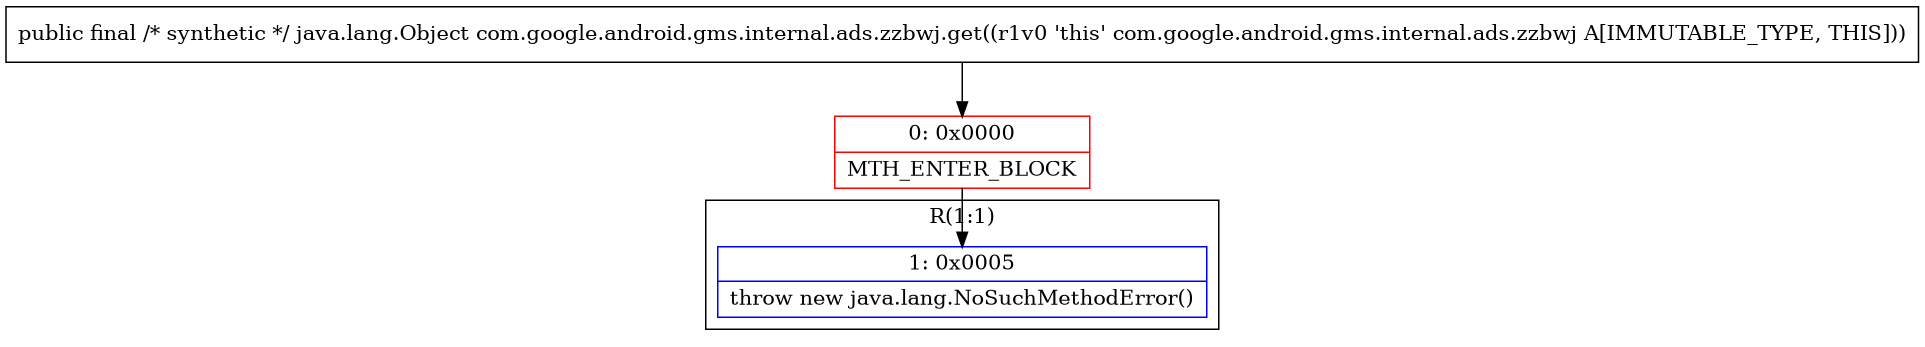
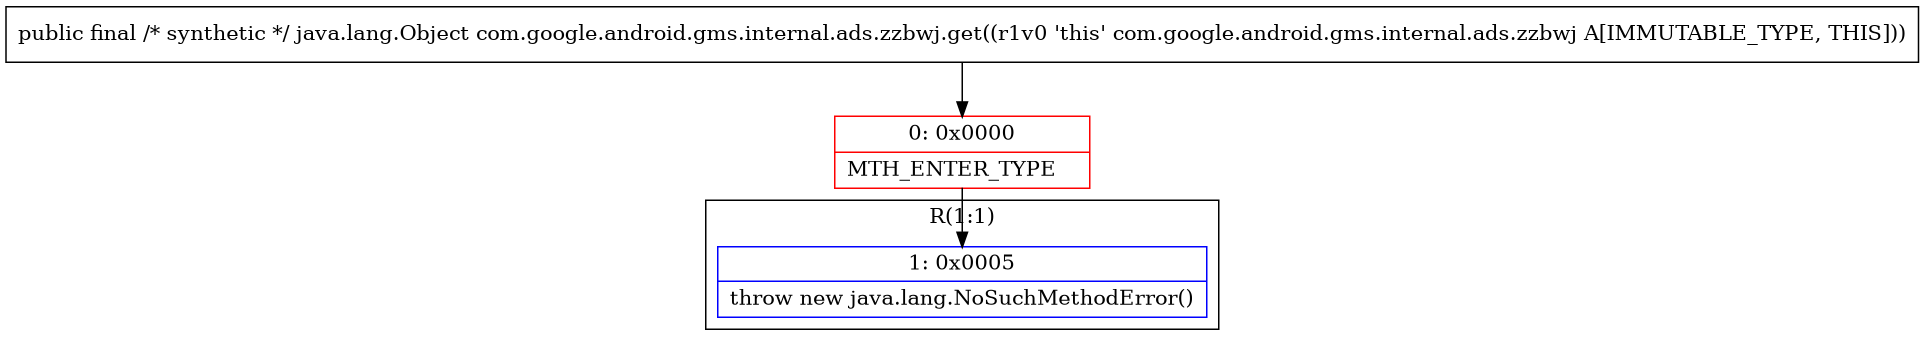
node "0: 0x0000": text "MTH_ENTER_BLOCK" -> "MTH_ENTER_TYPE"
